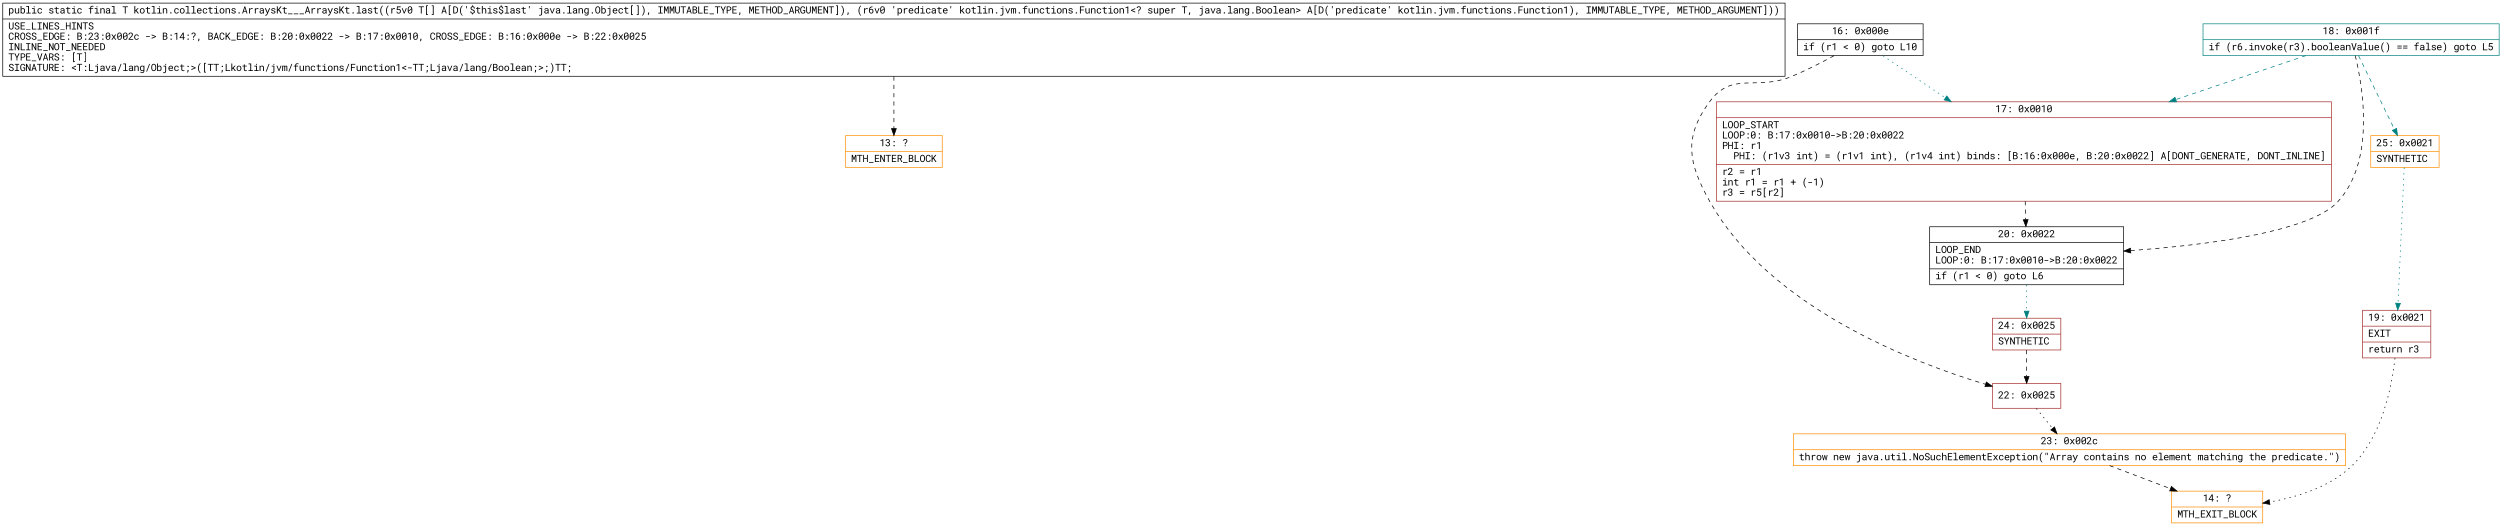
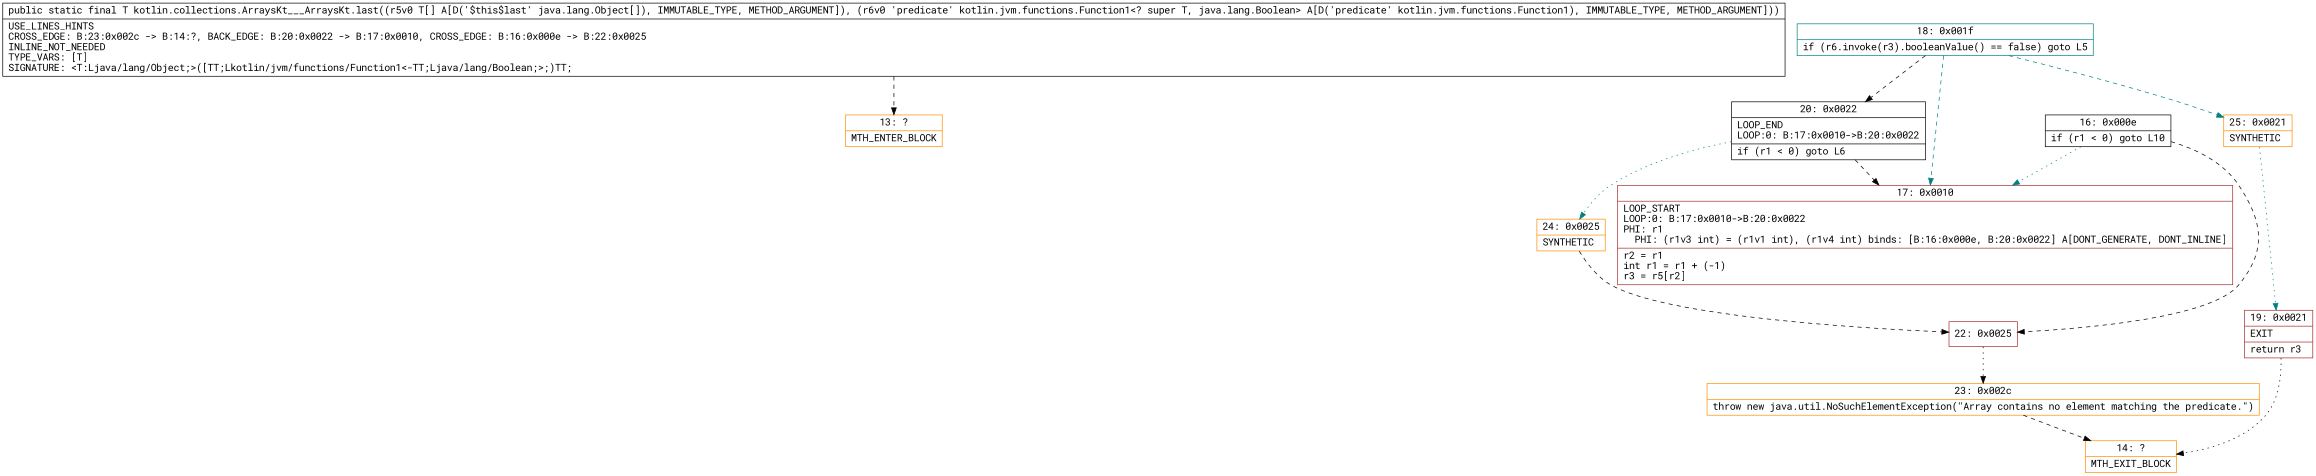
edge "17: 0x0010" -> "20: 0x0022": reversed
node "24: 0x0025": color brown -> darkorange
